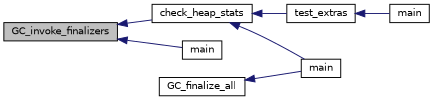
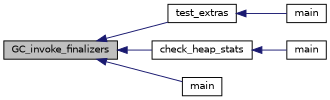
edge "test_extras" -> "check_heap_stats": now "test_extras" -> "GC_invoke_finalizers"
node "GC_finalize_all": removed
